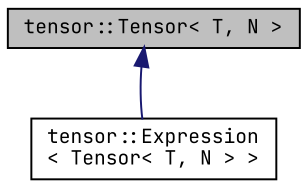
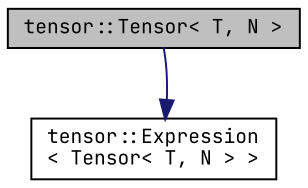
edge "tensor::Expression < Tensor< T, N > >" -> "tensor::Tensor< T, N >": reversed
